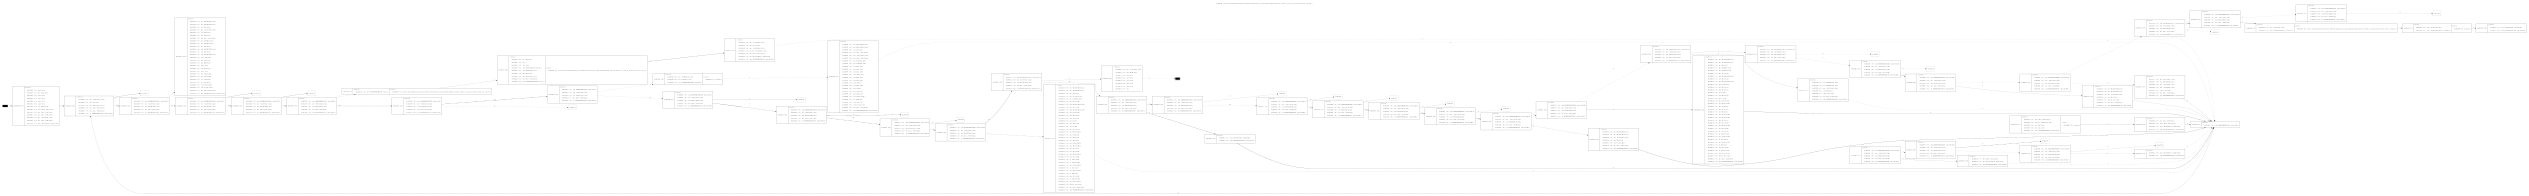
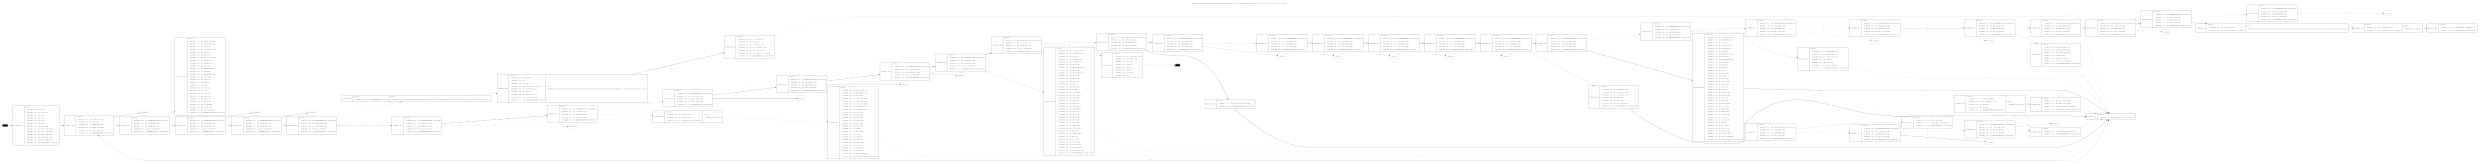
node "0x4019f7 [27]": removed
